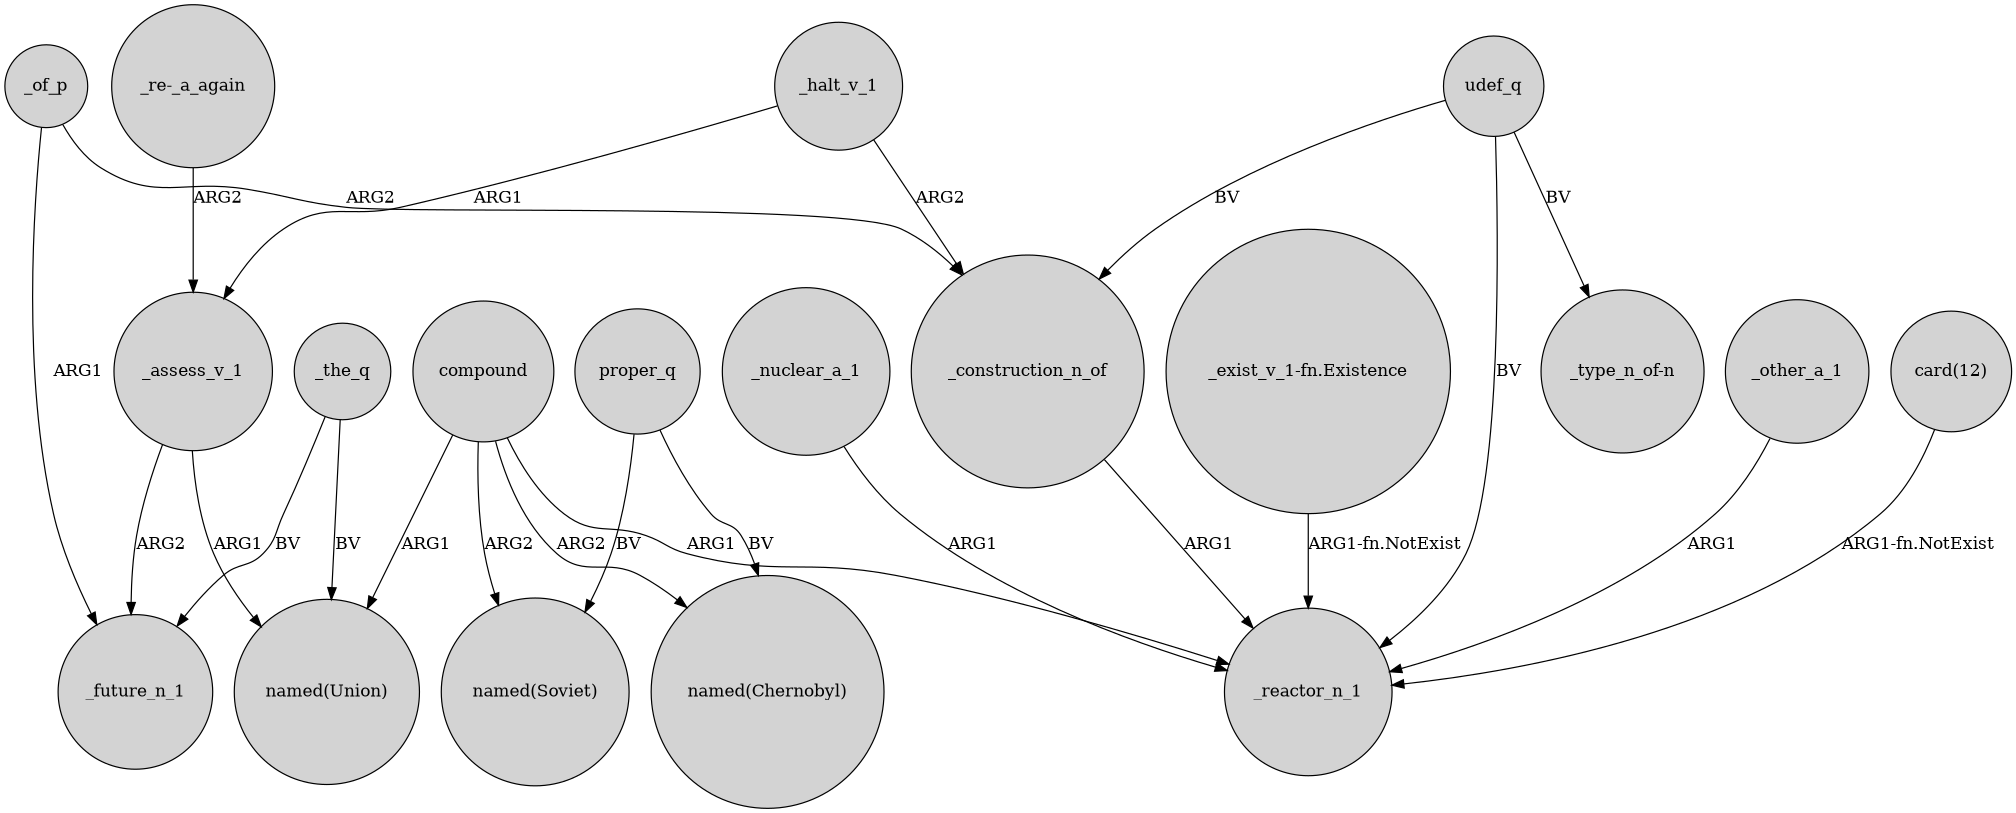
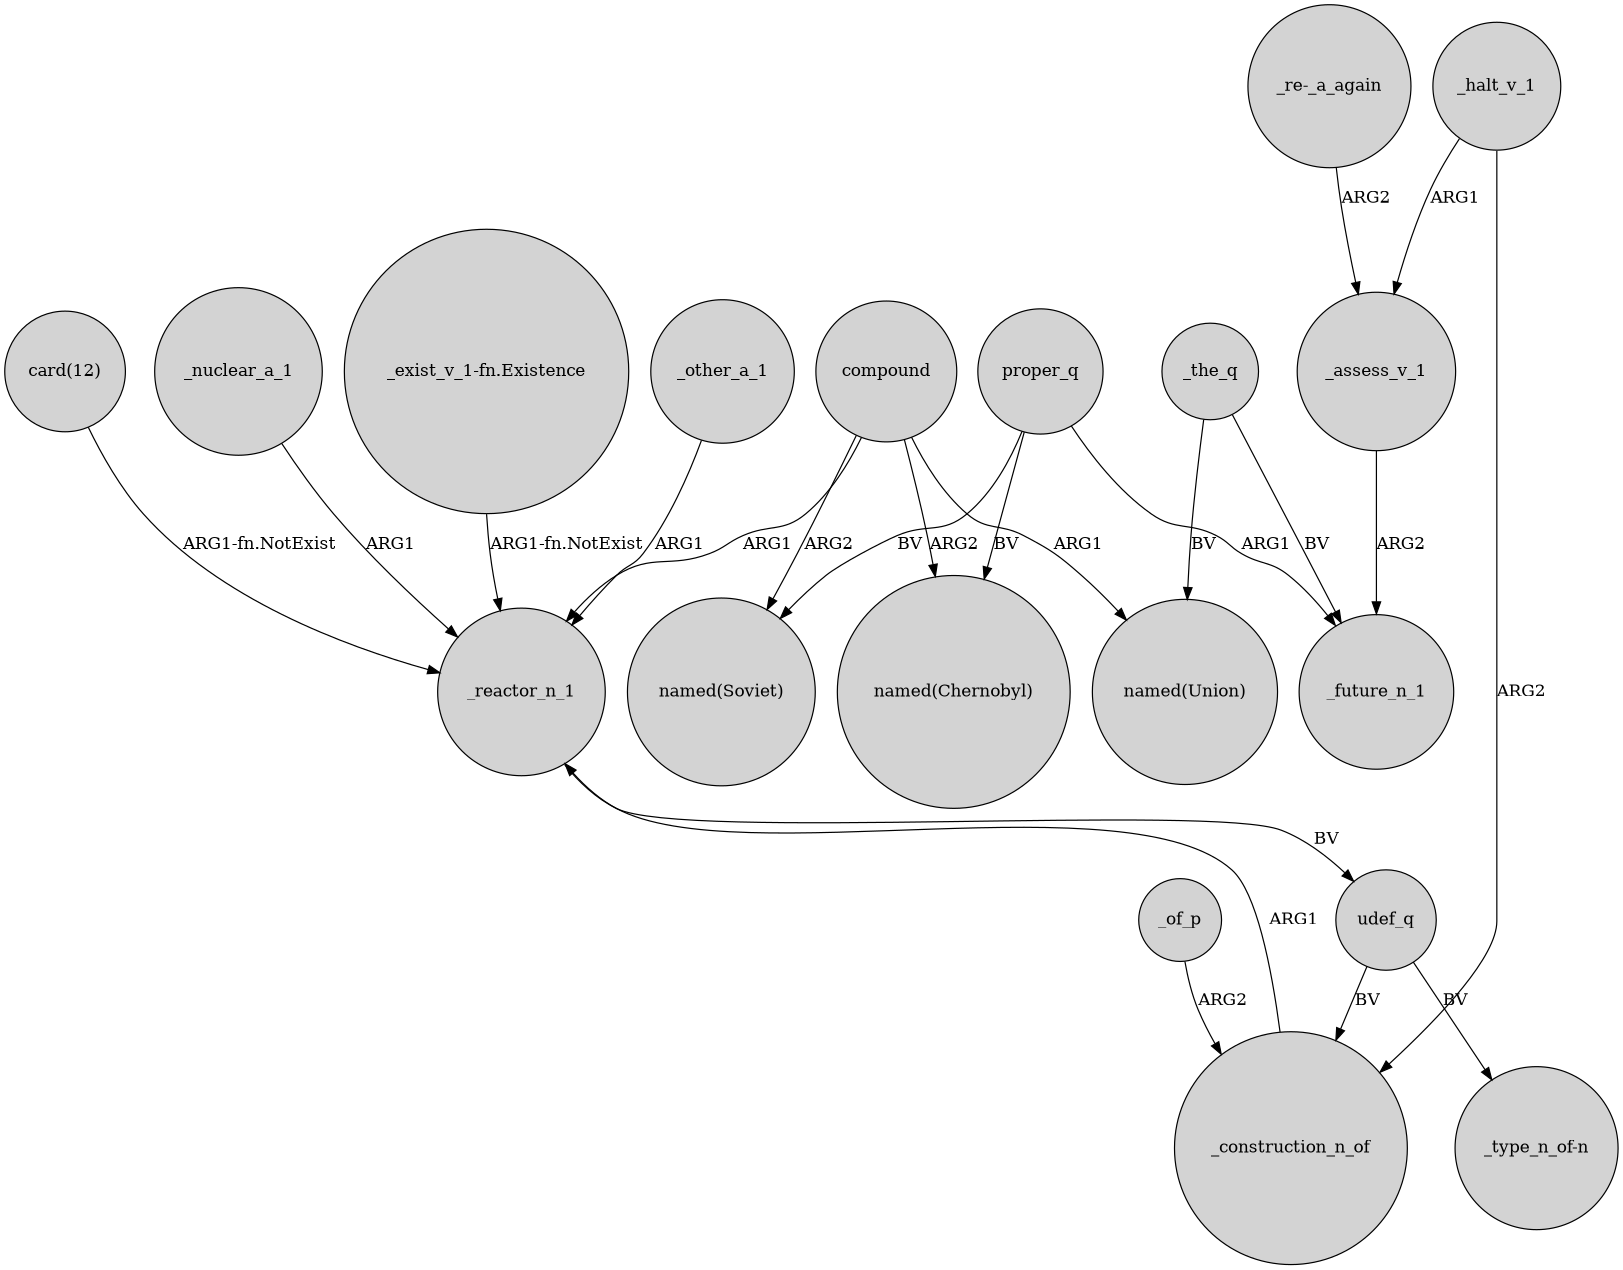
edge "_of_p" -> "_future_n_1": now "proper_q" -> "_future_n_1"
edge "udef_q" -> "_reactor_n_1": reversed
edge "_assess_v_1" -> "named(Union)": removed, label "ARG1"
